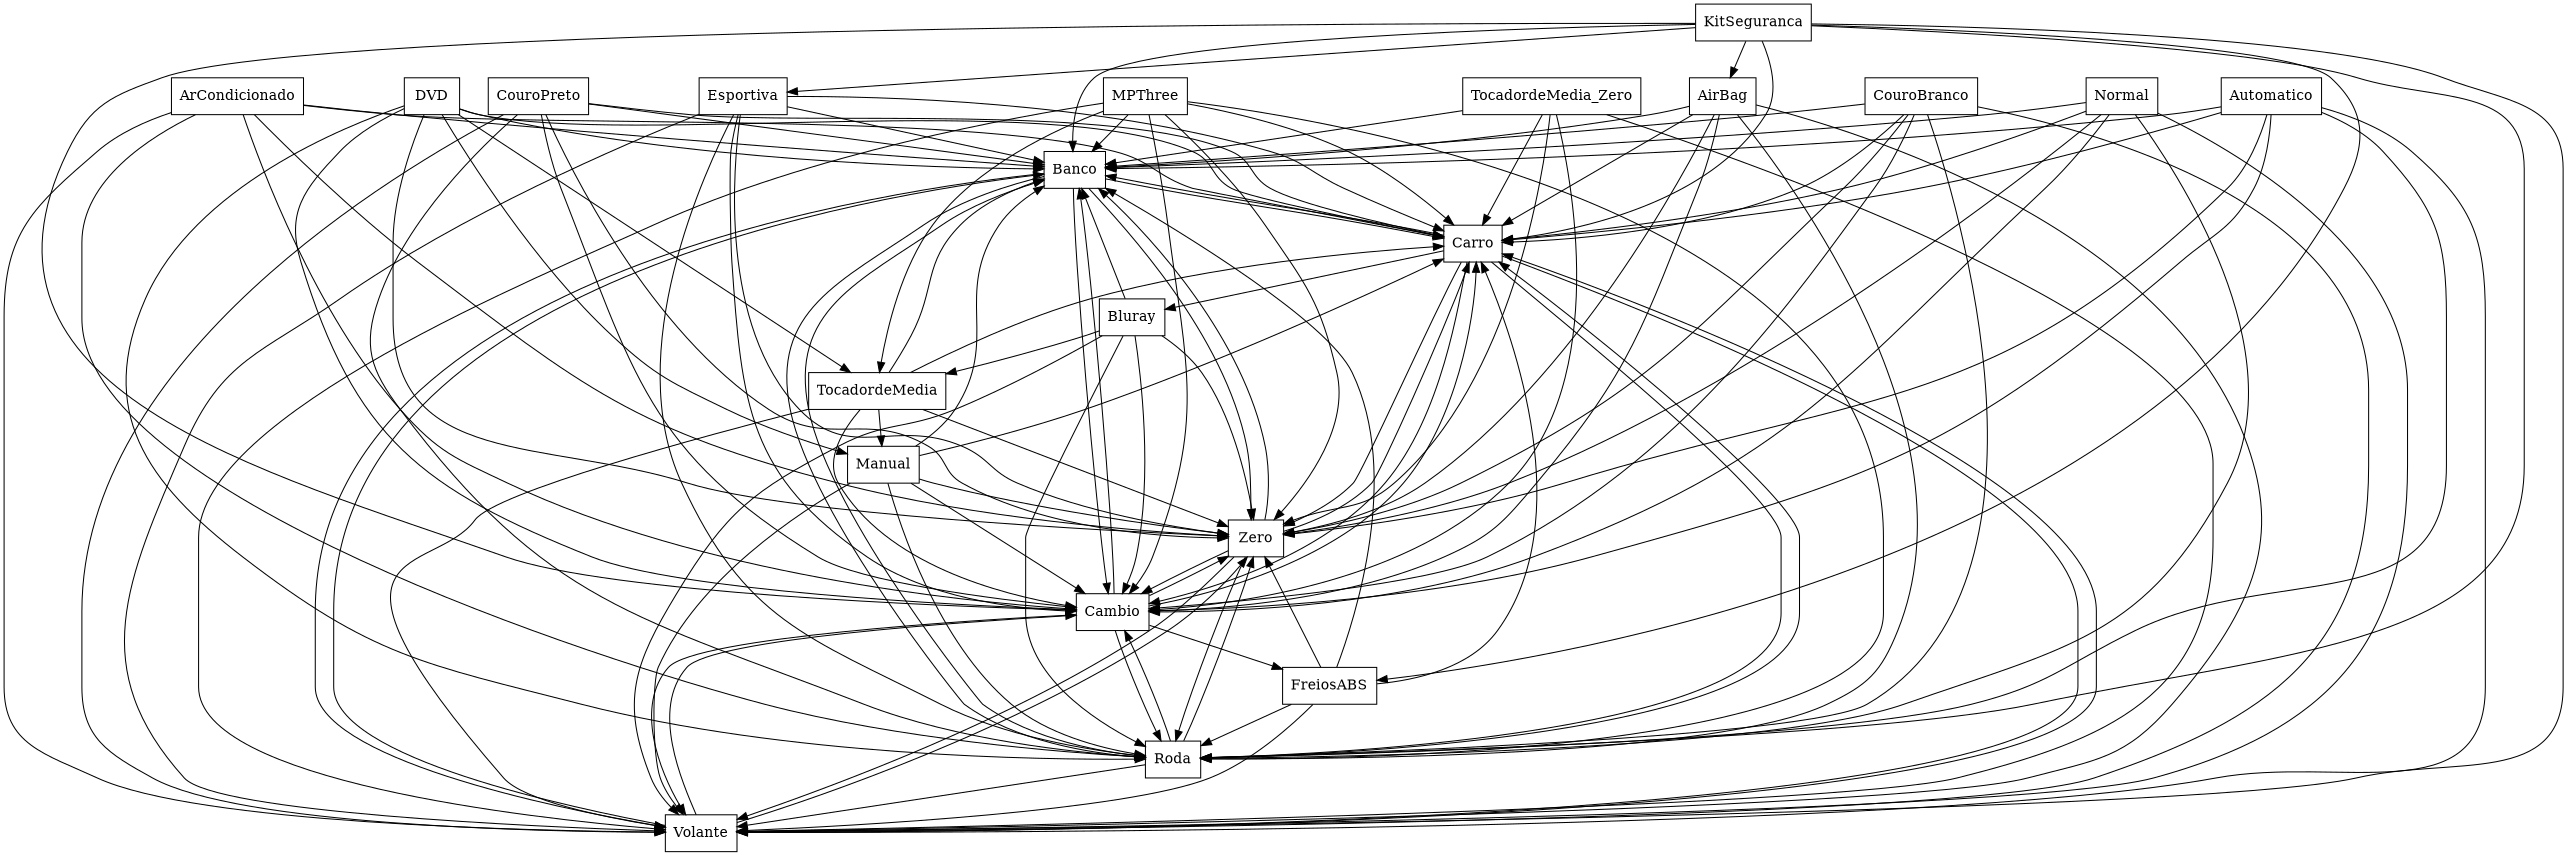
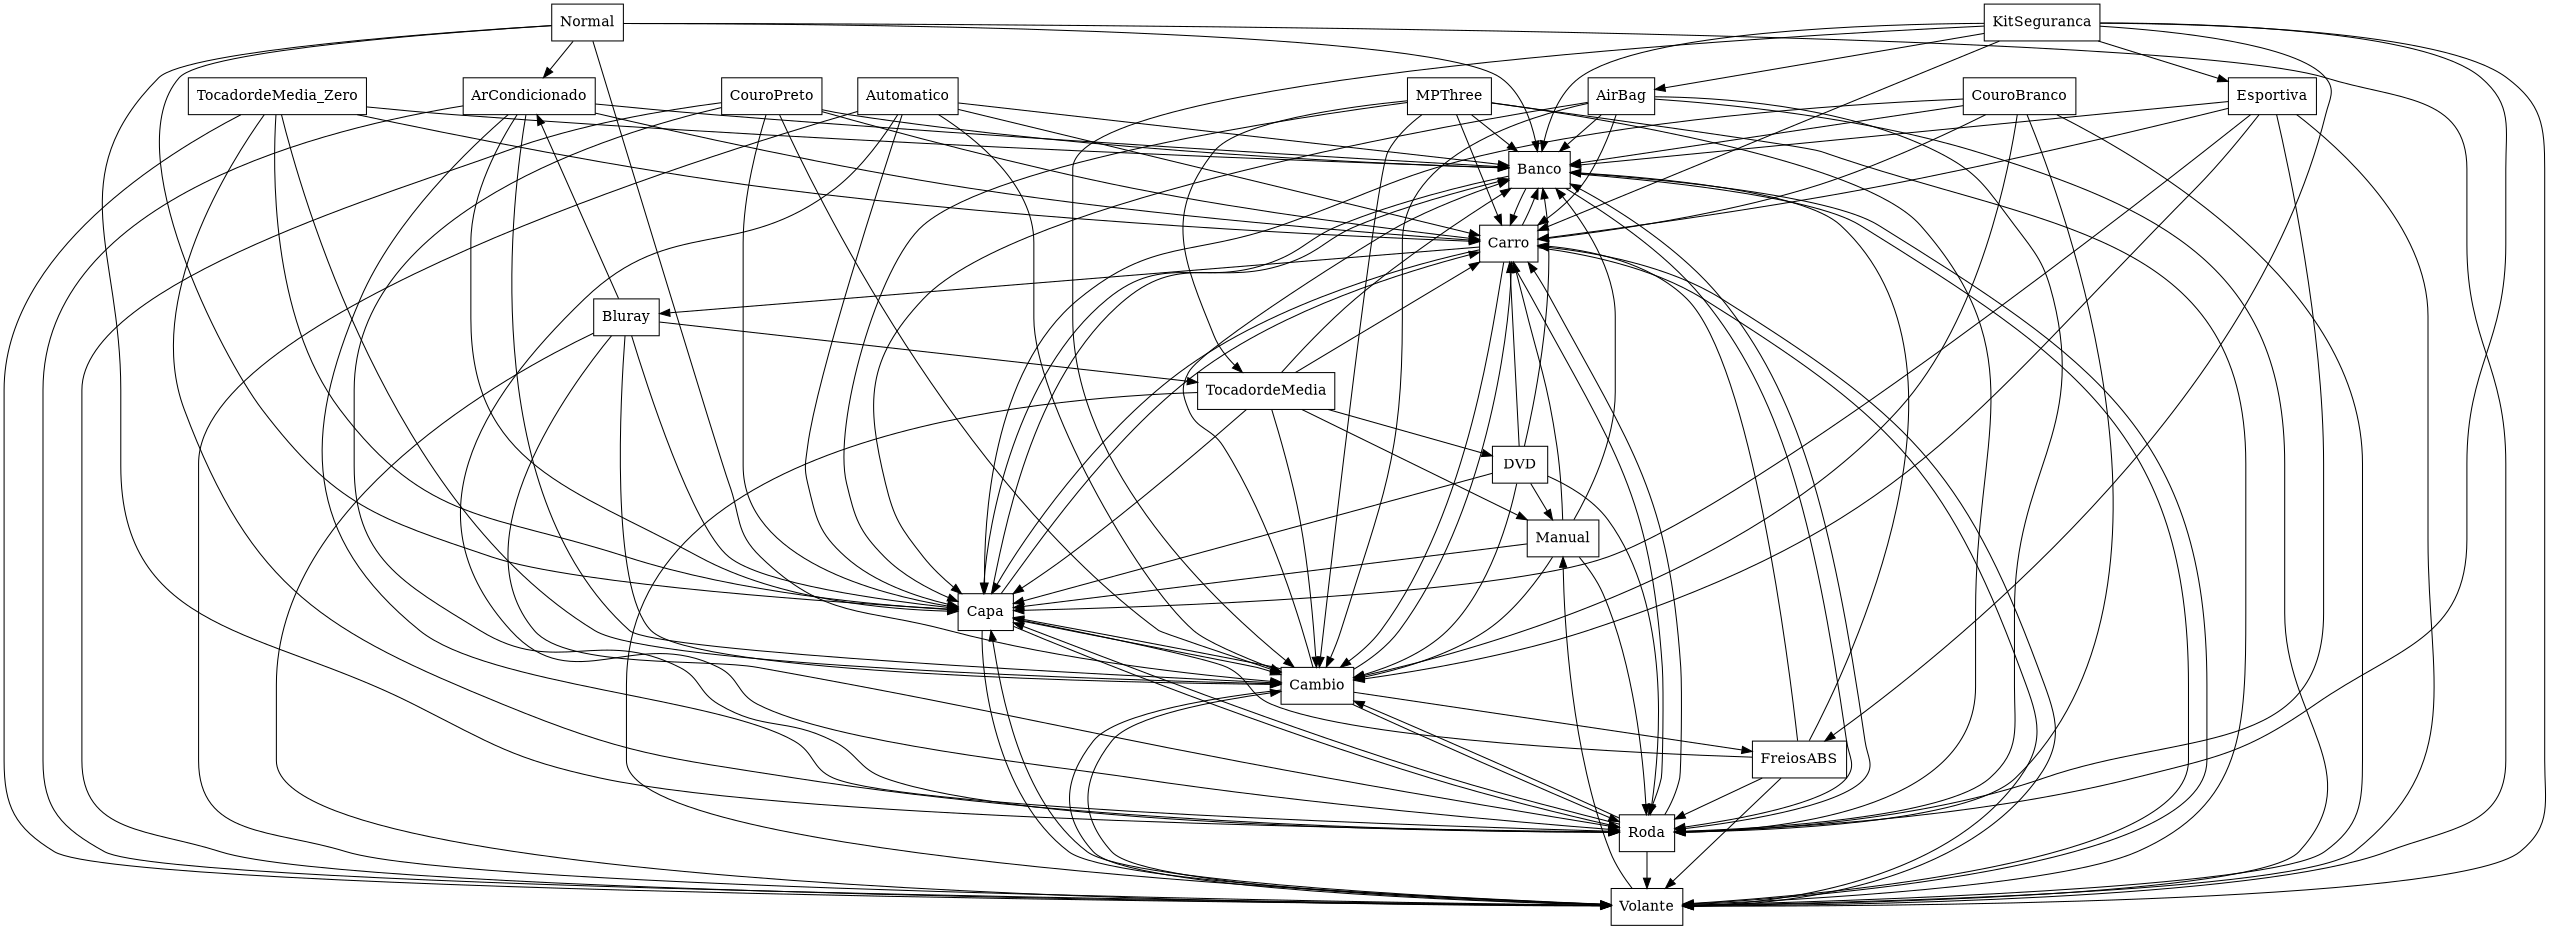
edge "Normal" -> "Carro": now "Normal" -> "ArCondicionado"
edge "DVD" -> "TocadordeMedia": reversed
edge "Bluray" -> "Banco": now "Bluray" -> "ArCondicionado"
edge "Banco" -> "Cambio": removed
node "Zero": label "Zero" -> "Capa"
edge "Manual" -> "Volante": reversed
edge "TocadordeMedia_Zero" -> "Roda": added
